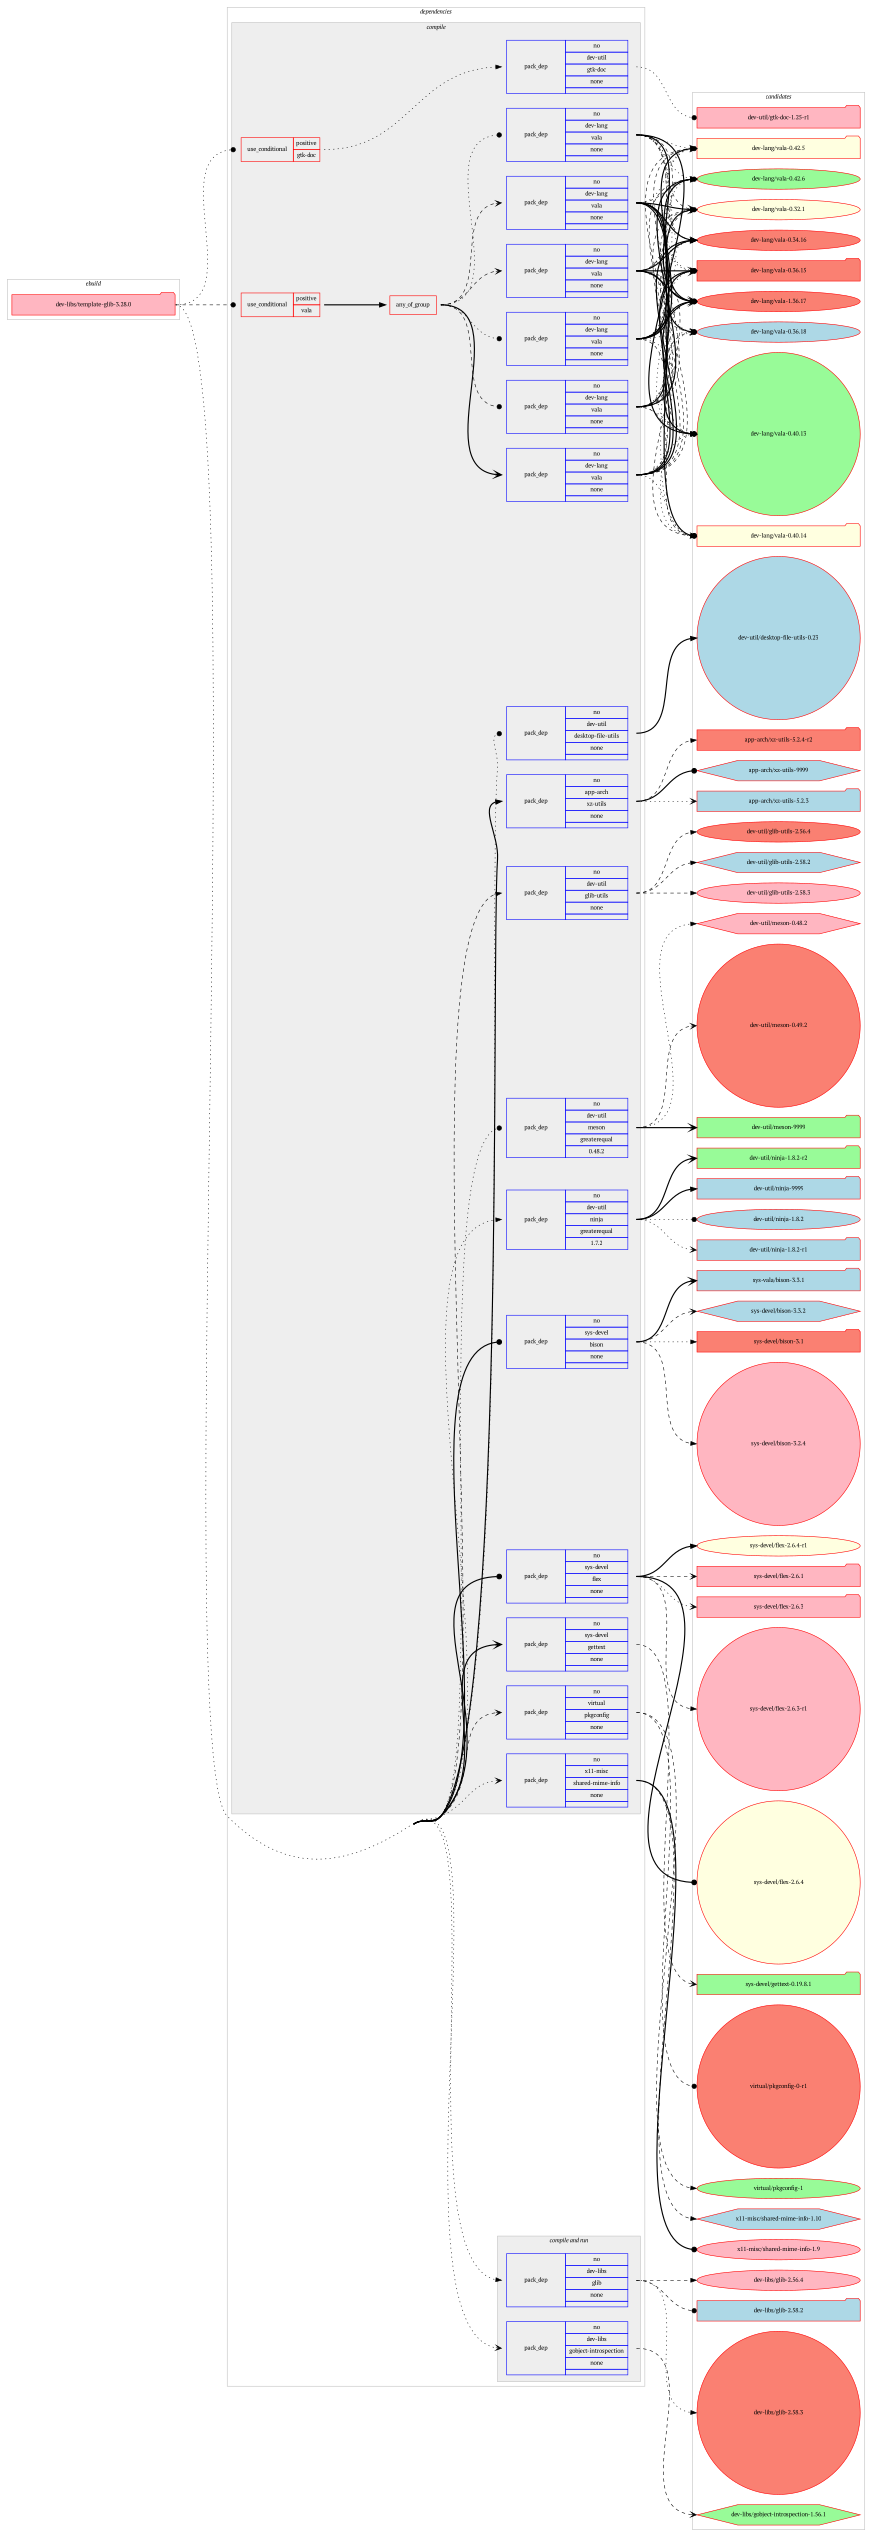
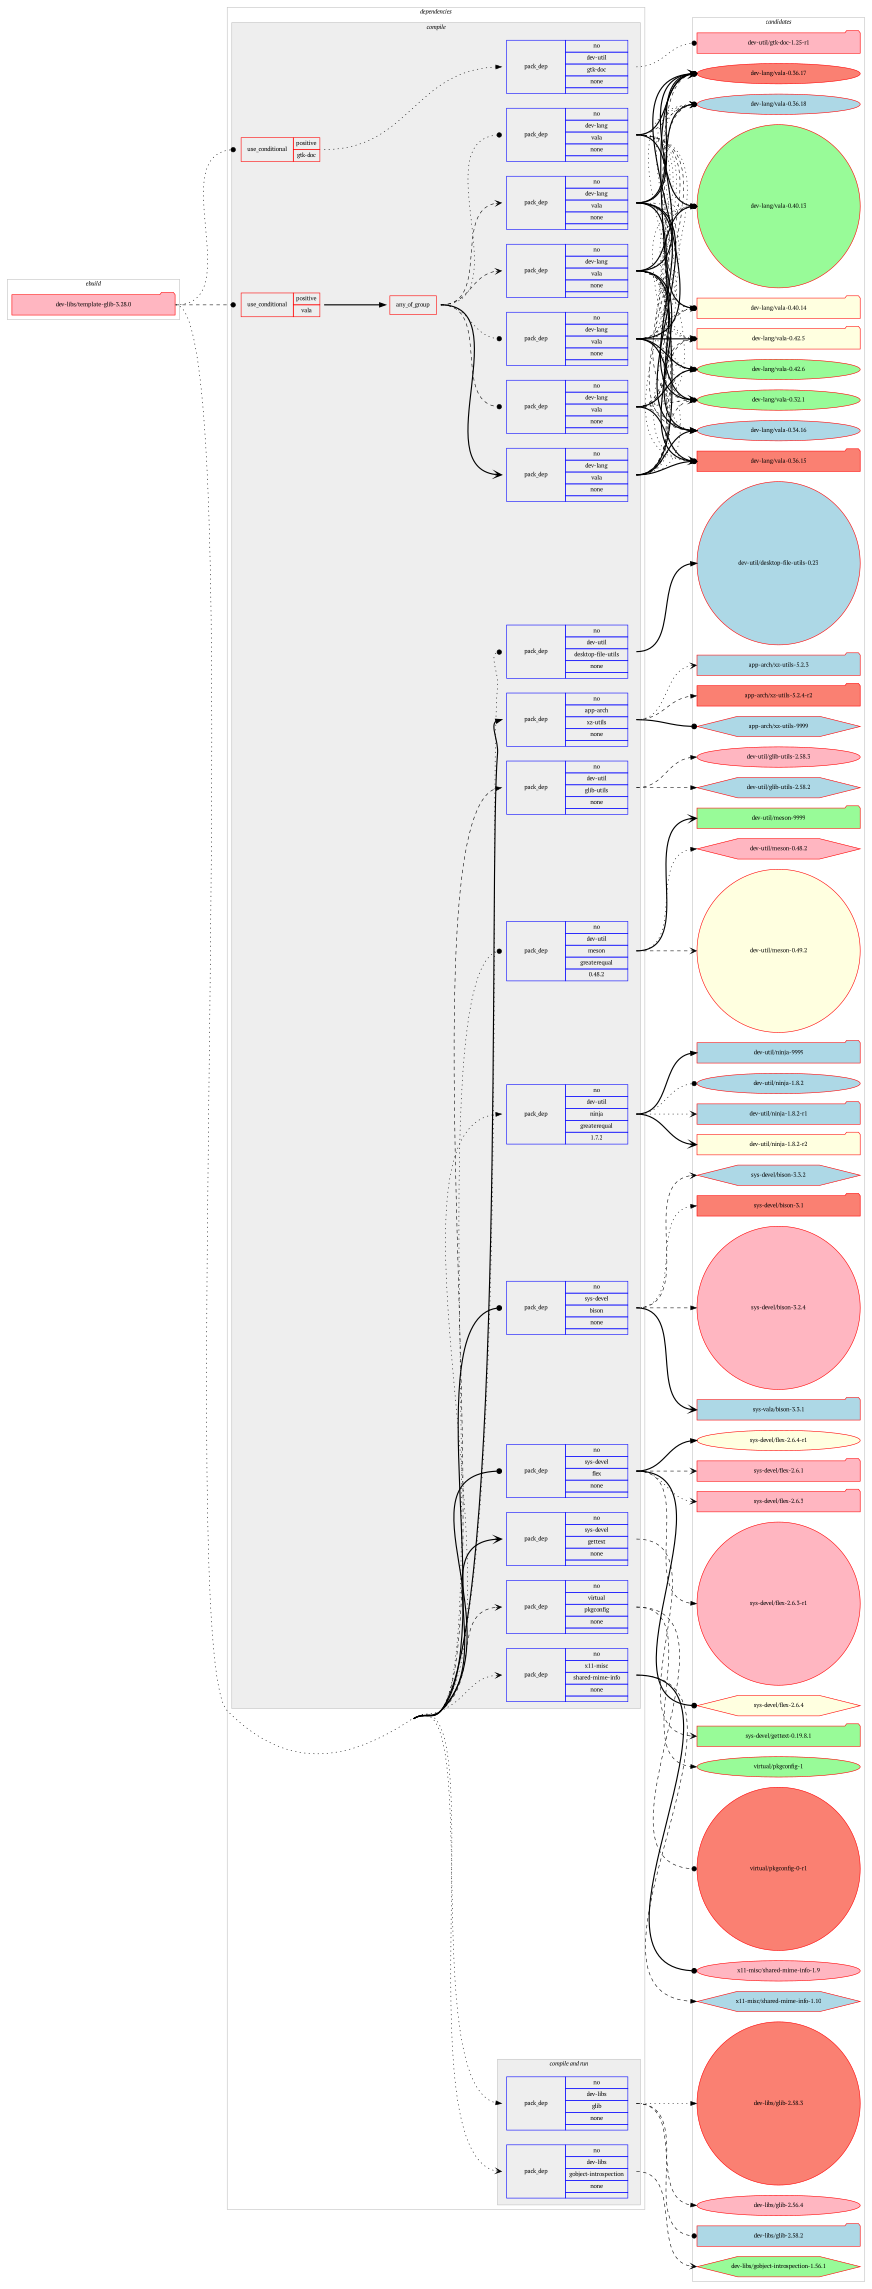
node "dev-lang/vala-0.32.1": fillcolor lightyellow -> palegreen
node "dev-lang/vala-0.34.16": fillcolor salmon -> lightblue
node "dev-lang/vala-1.36.17": label "dev-lang/vala-1.36.17" -> "dev-lang/vala-0.36.17"
node "dev-util/glib-utils-2.56.4": removed
node "dev-util/meson-0.49.2": fillcolor salmon -> lightyellow
node "dev-util/ninja-1.8.2-r2": fillcolor palegreen -> lightyellow
node "sys-devel/flex-2.6.4": shape circle -> hexagon
